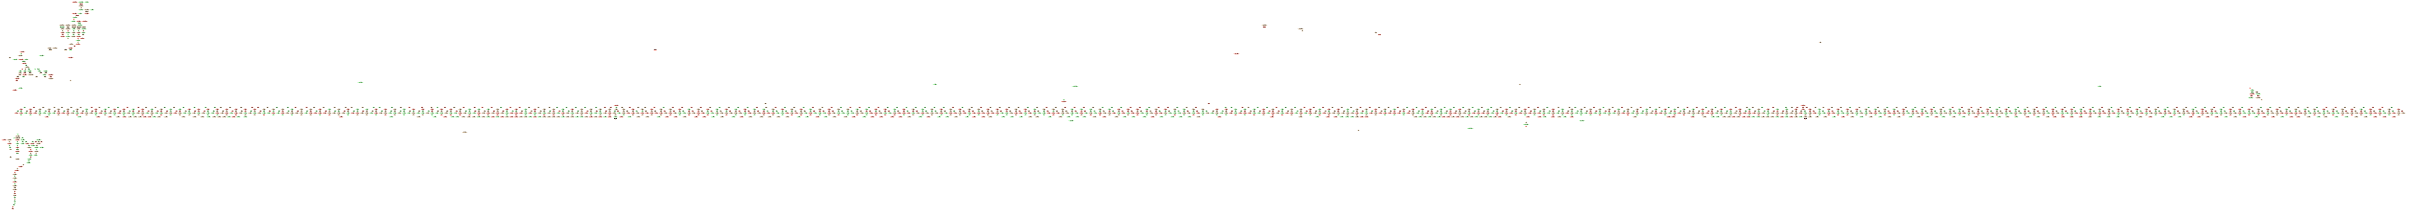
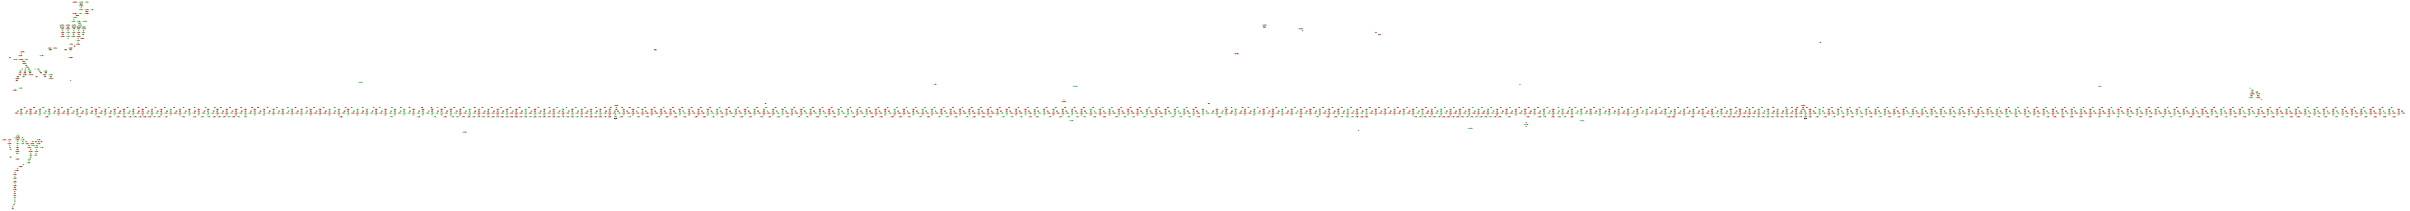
node "b: (275), float32": fillcolor salmon -> palegreen
node "W: (275, 10), float32": fillcolor salmon -> palegreen
node "(4, 2), float32": fillcolor palegreen -> salmon
node "(4, 2, 128), float32": fillcolor salmon -> palegreen
